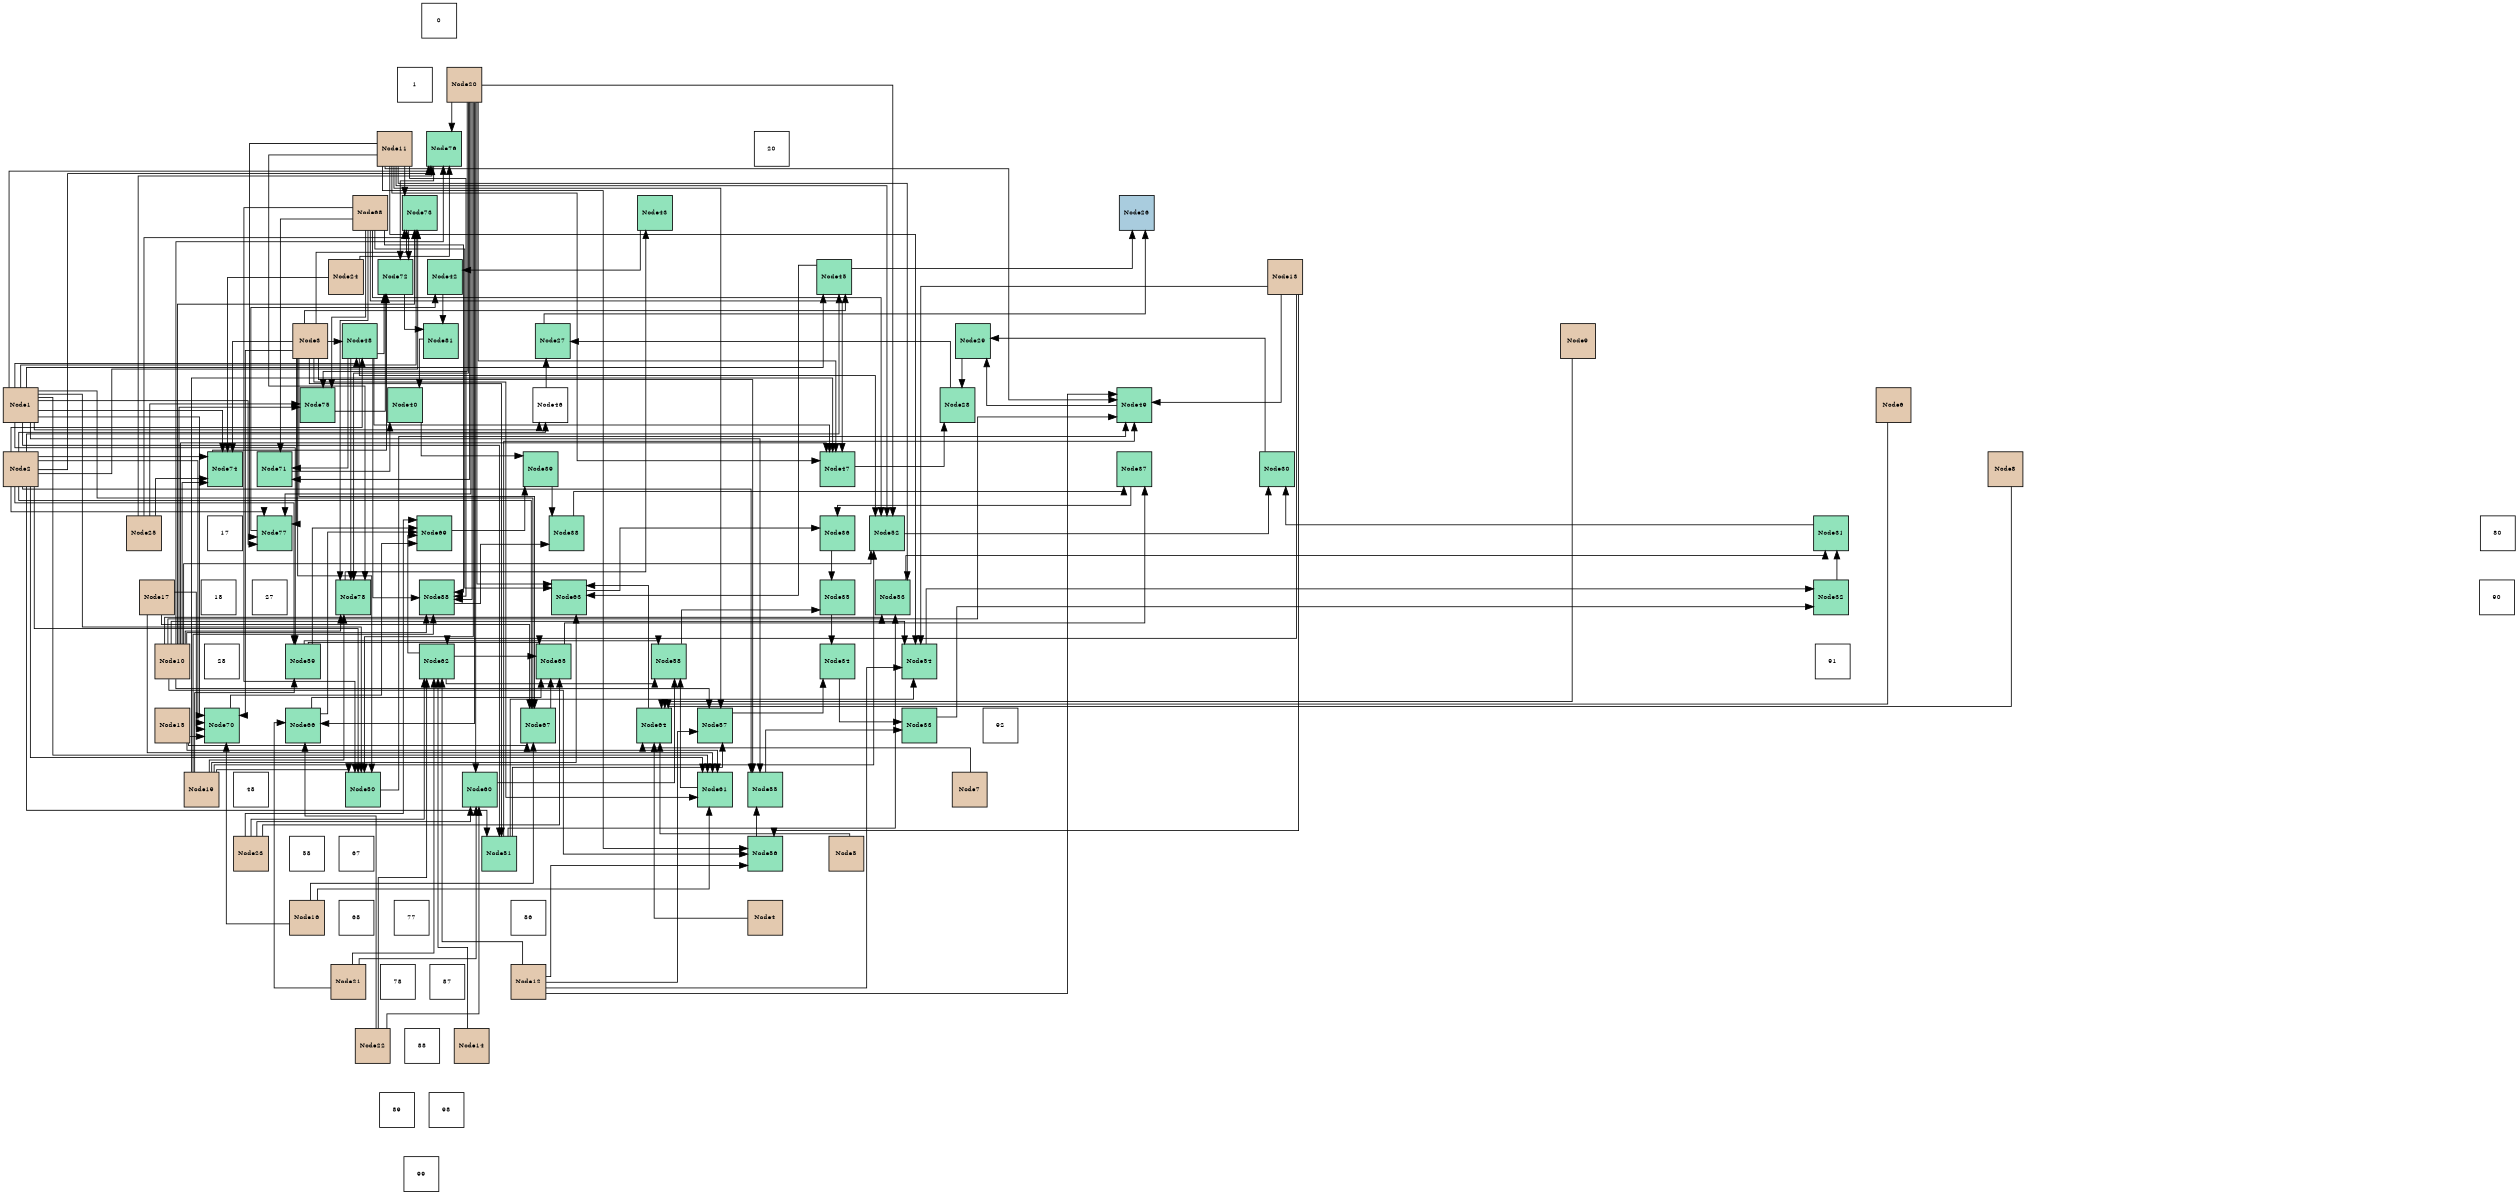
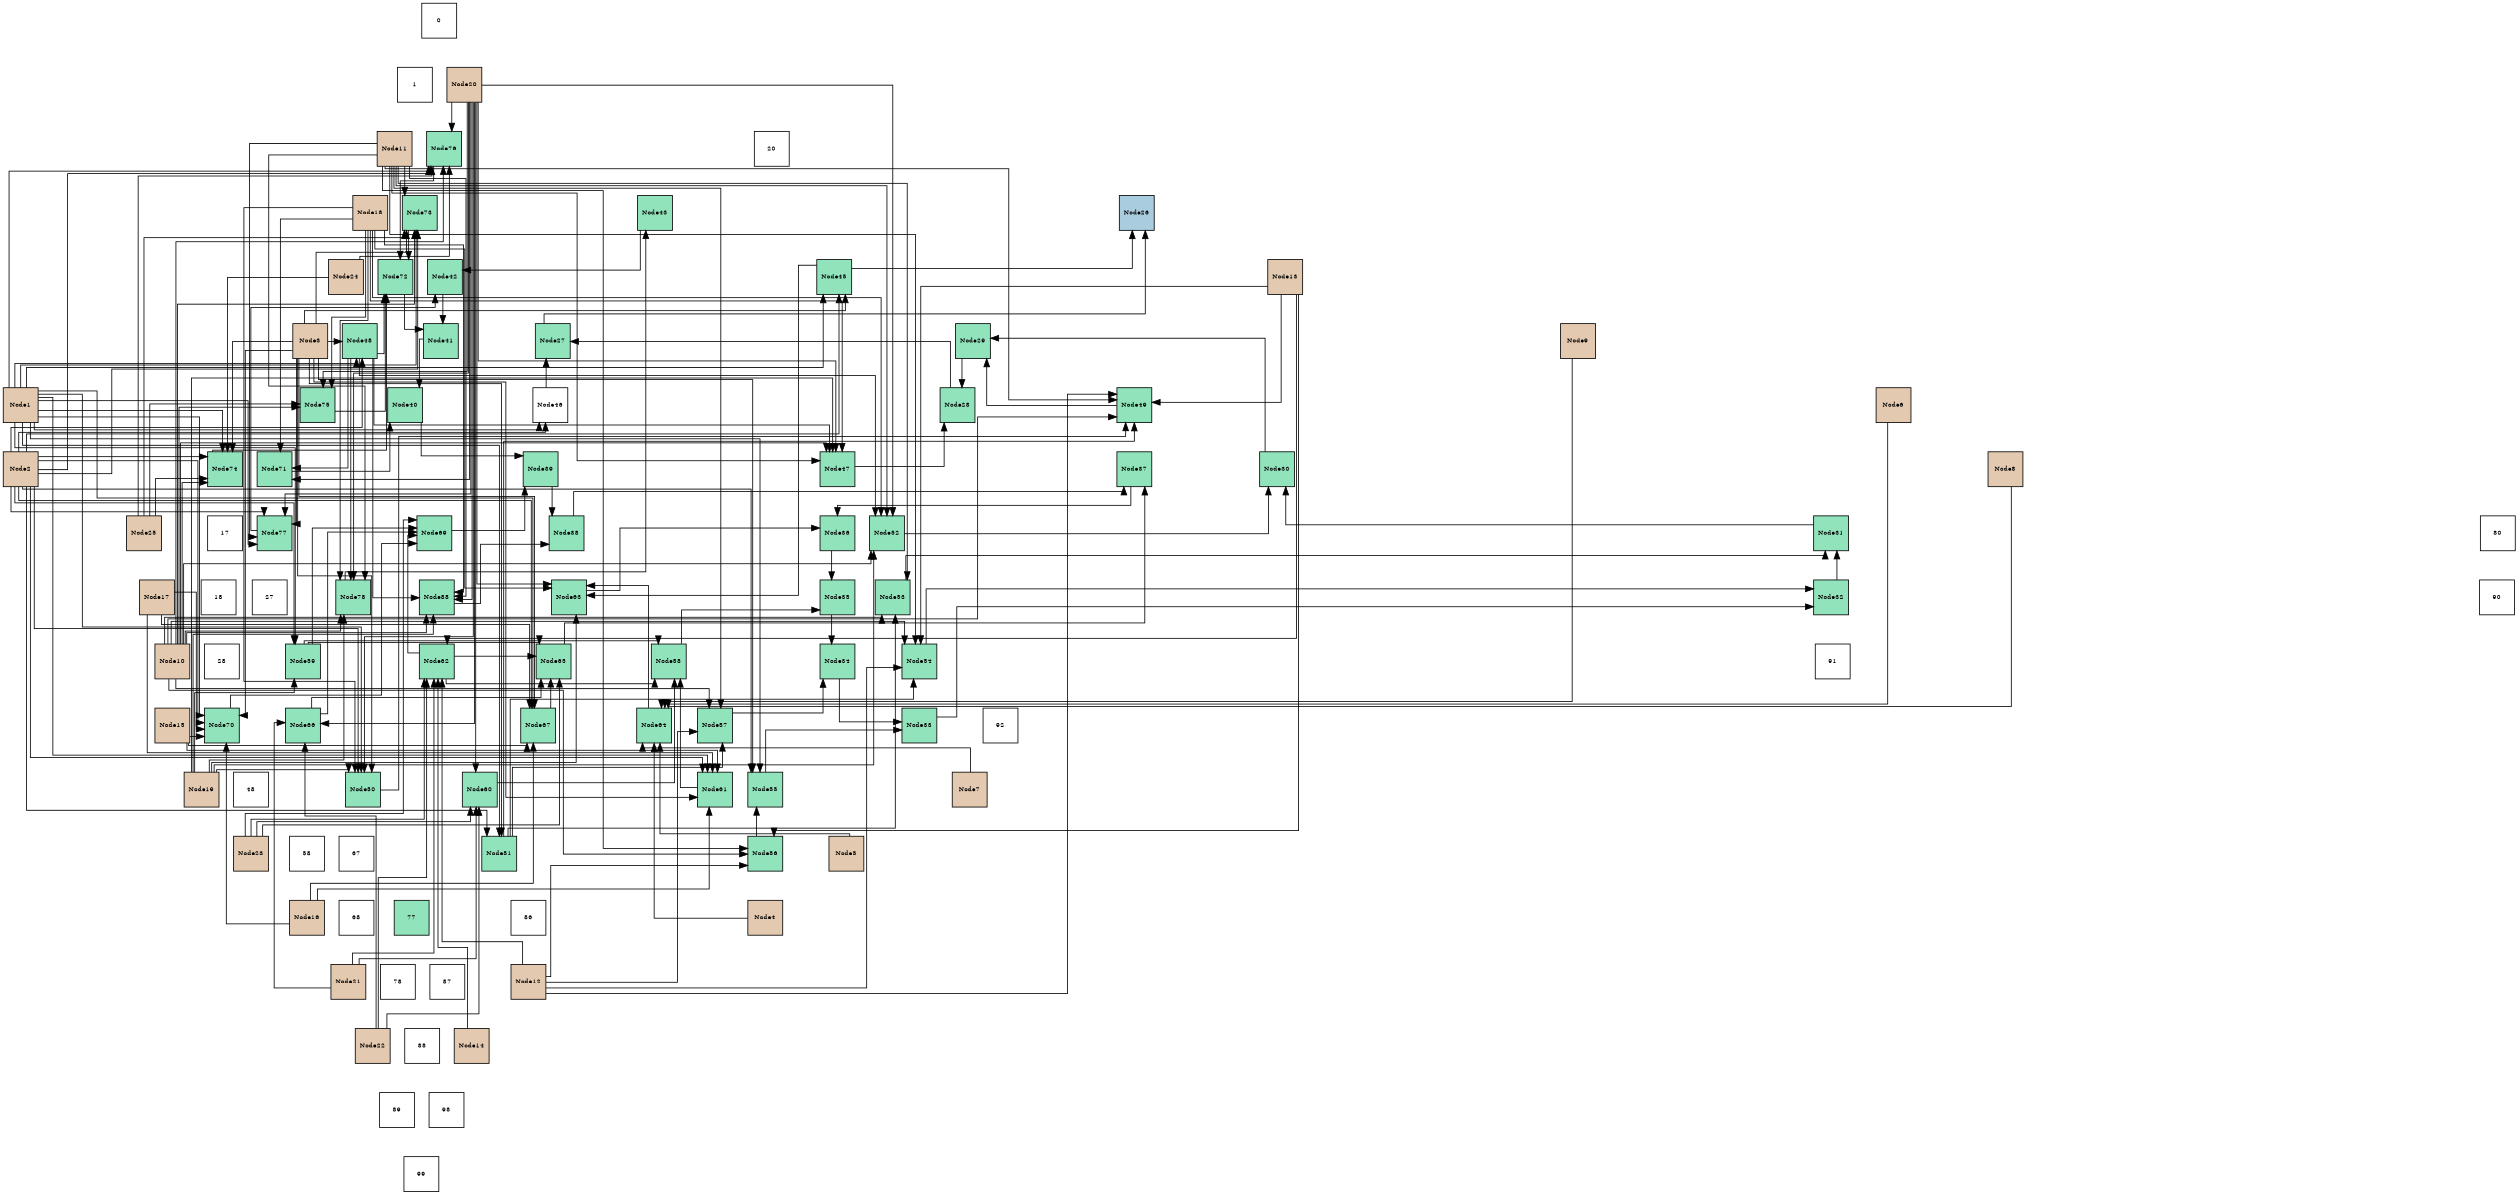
node "Node68": label "Node68" -> "Node18"
node "Node81": label "Node81" -> "Node41"
node "77": fillcolor #ffffff -> #91e3bb
